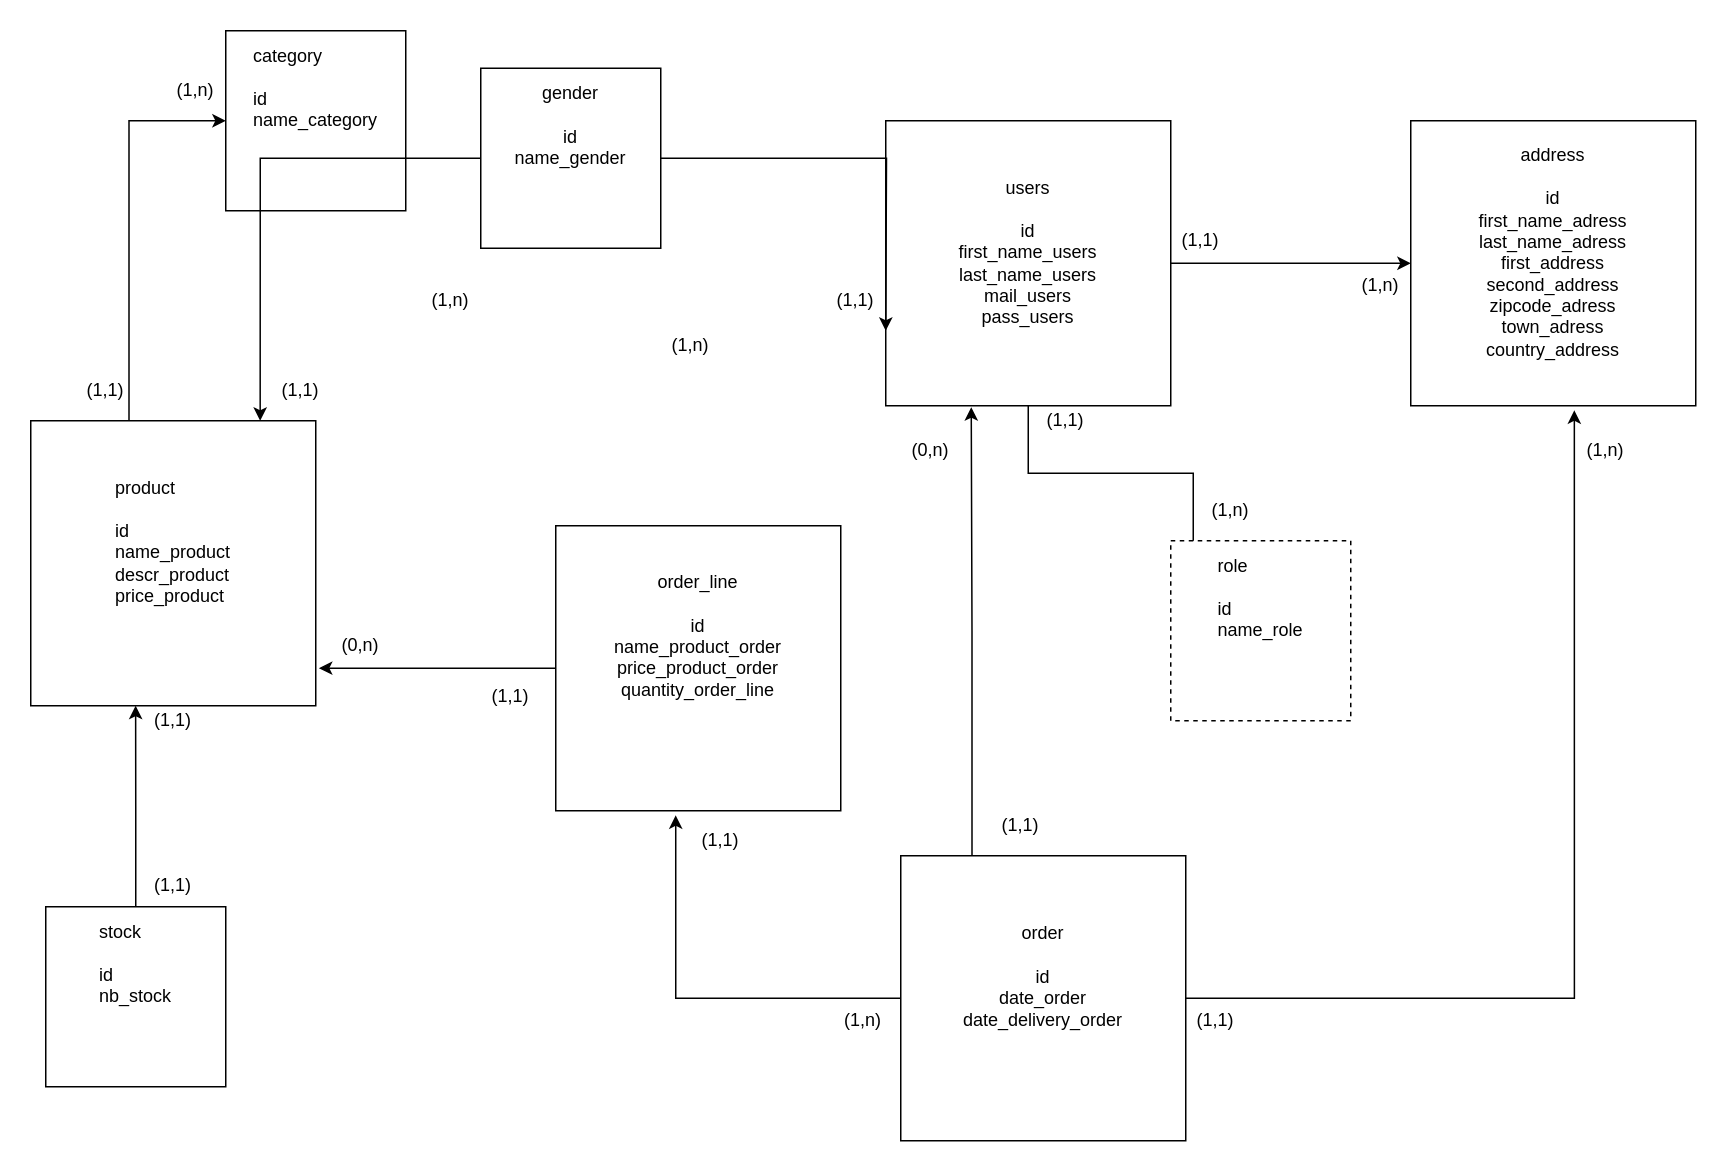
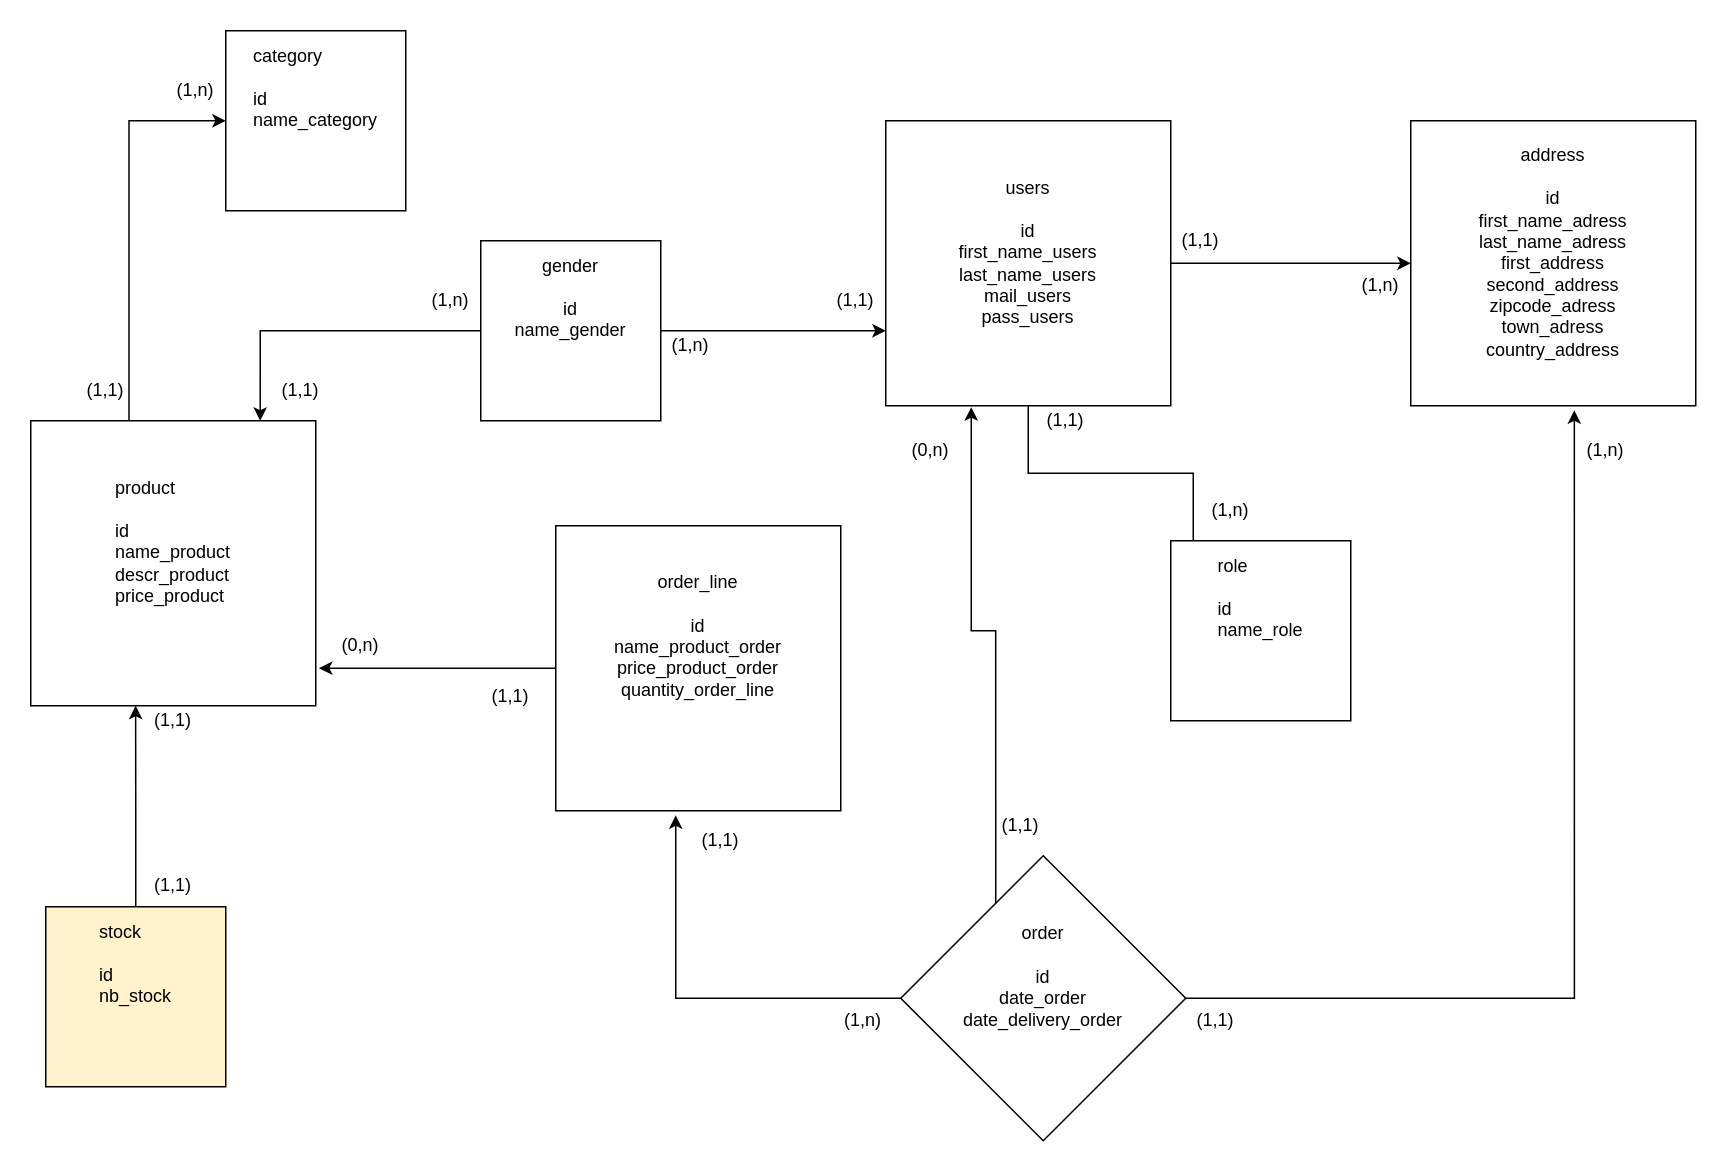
node "gender id name_gender": moved (571, 158) -> (571, 331)
node "role id name_role": style dashed -> solid
node "stock id nb_stock": fillcolor #ffffff -> #fff2cc
node "order id date_order date_delivery_order": shape rectangle -> diamond
